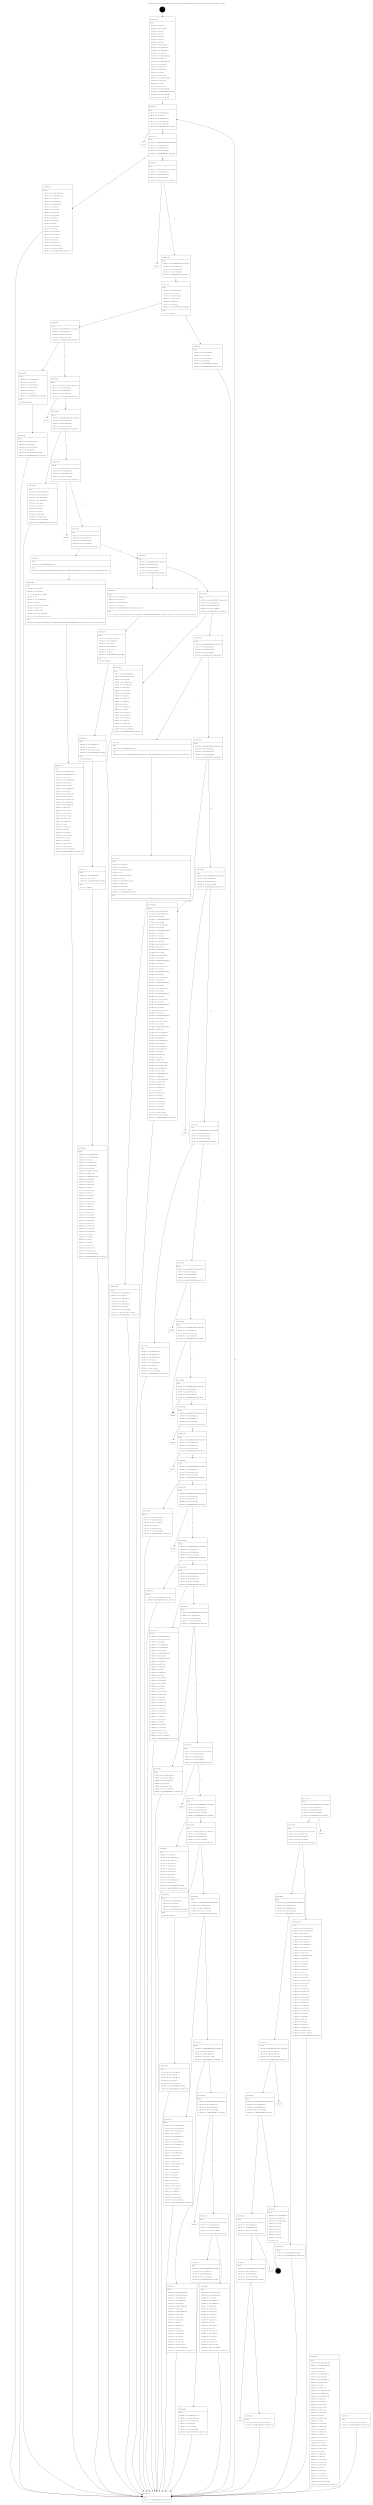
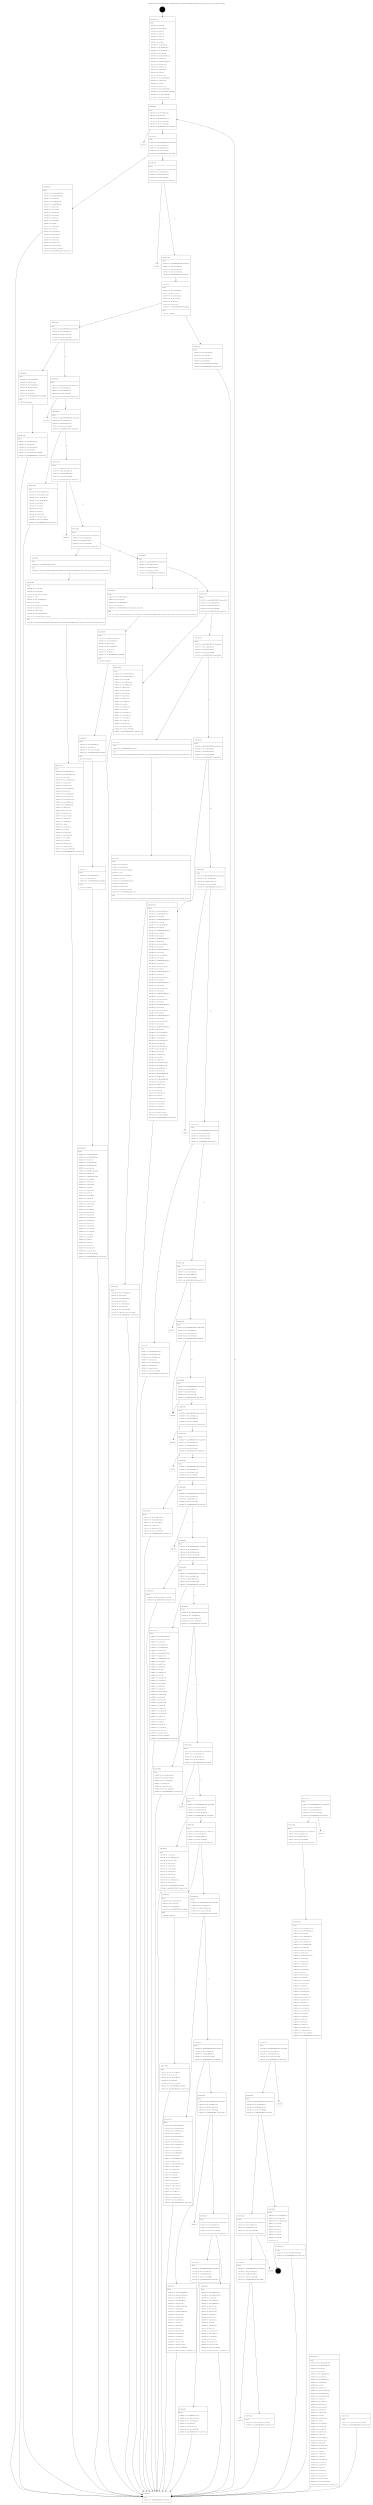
node "0x401a48 [28]": removed
